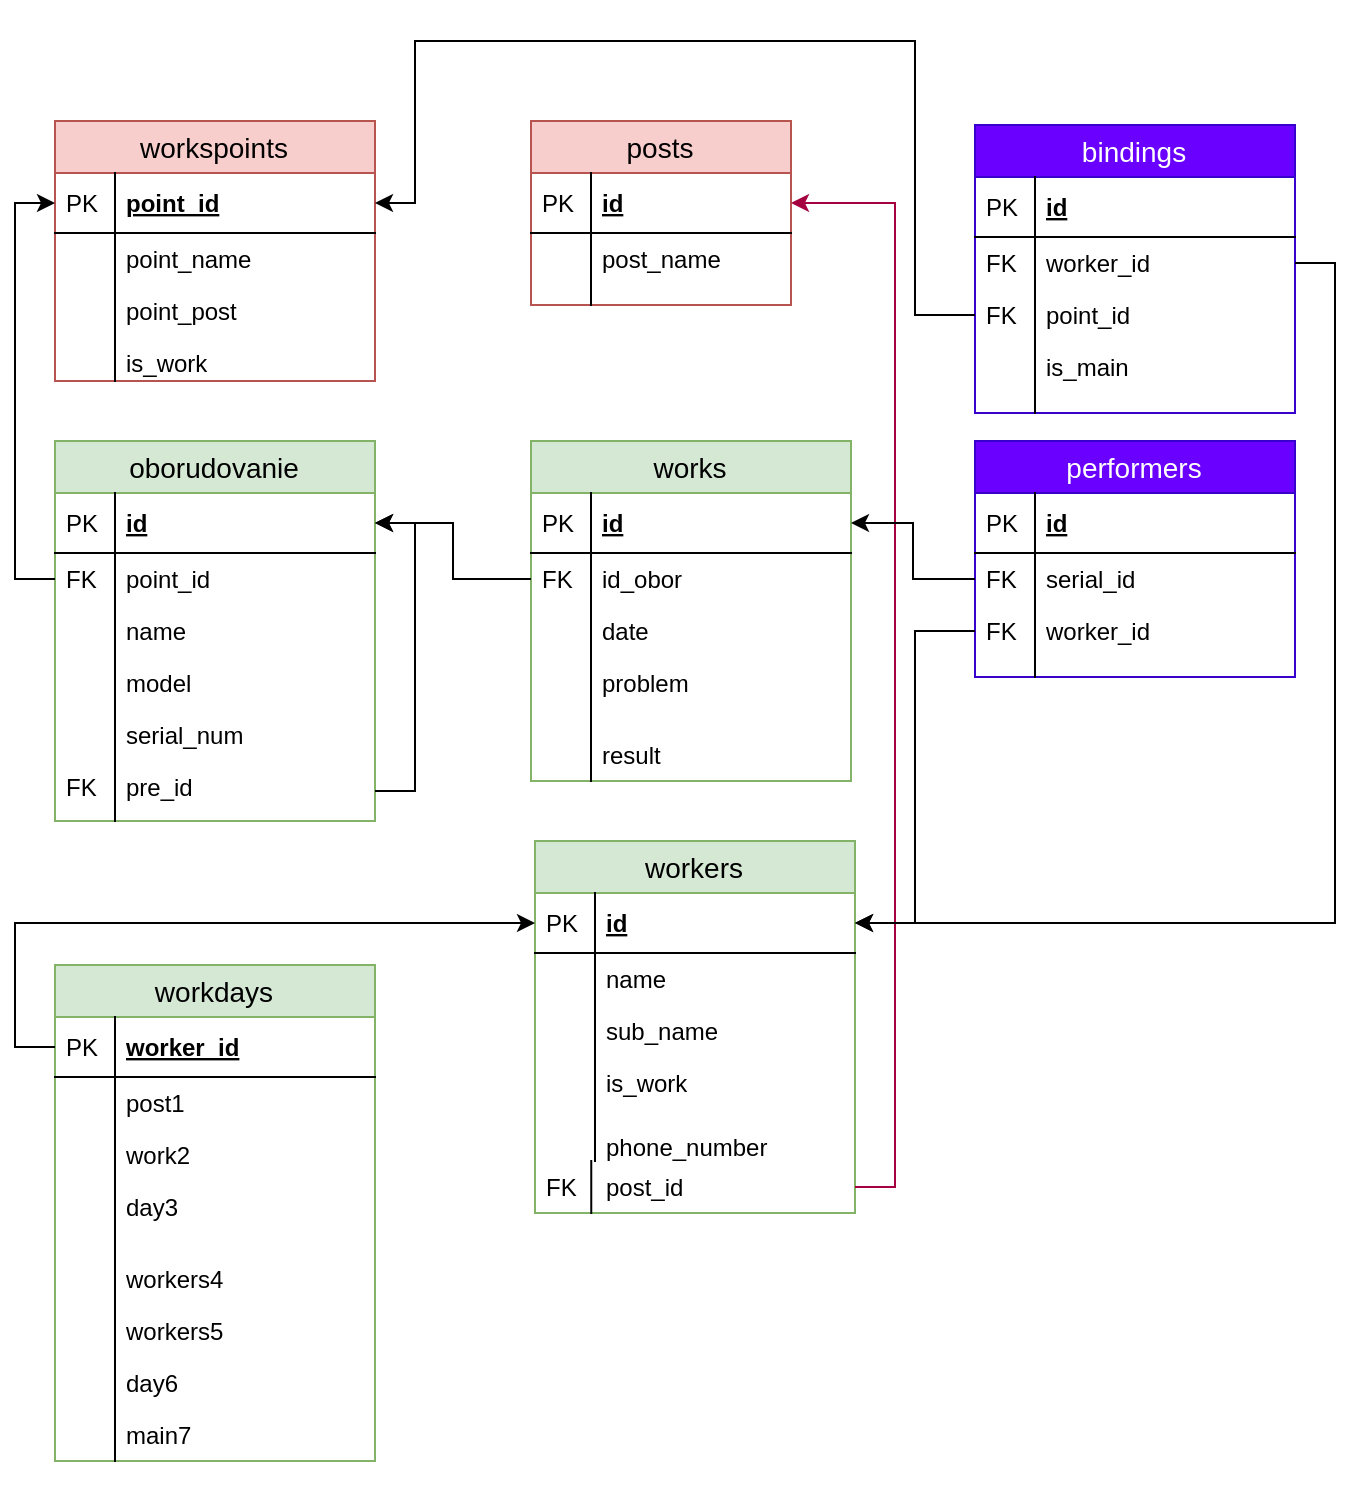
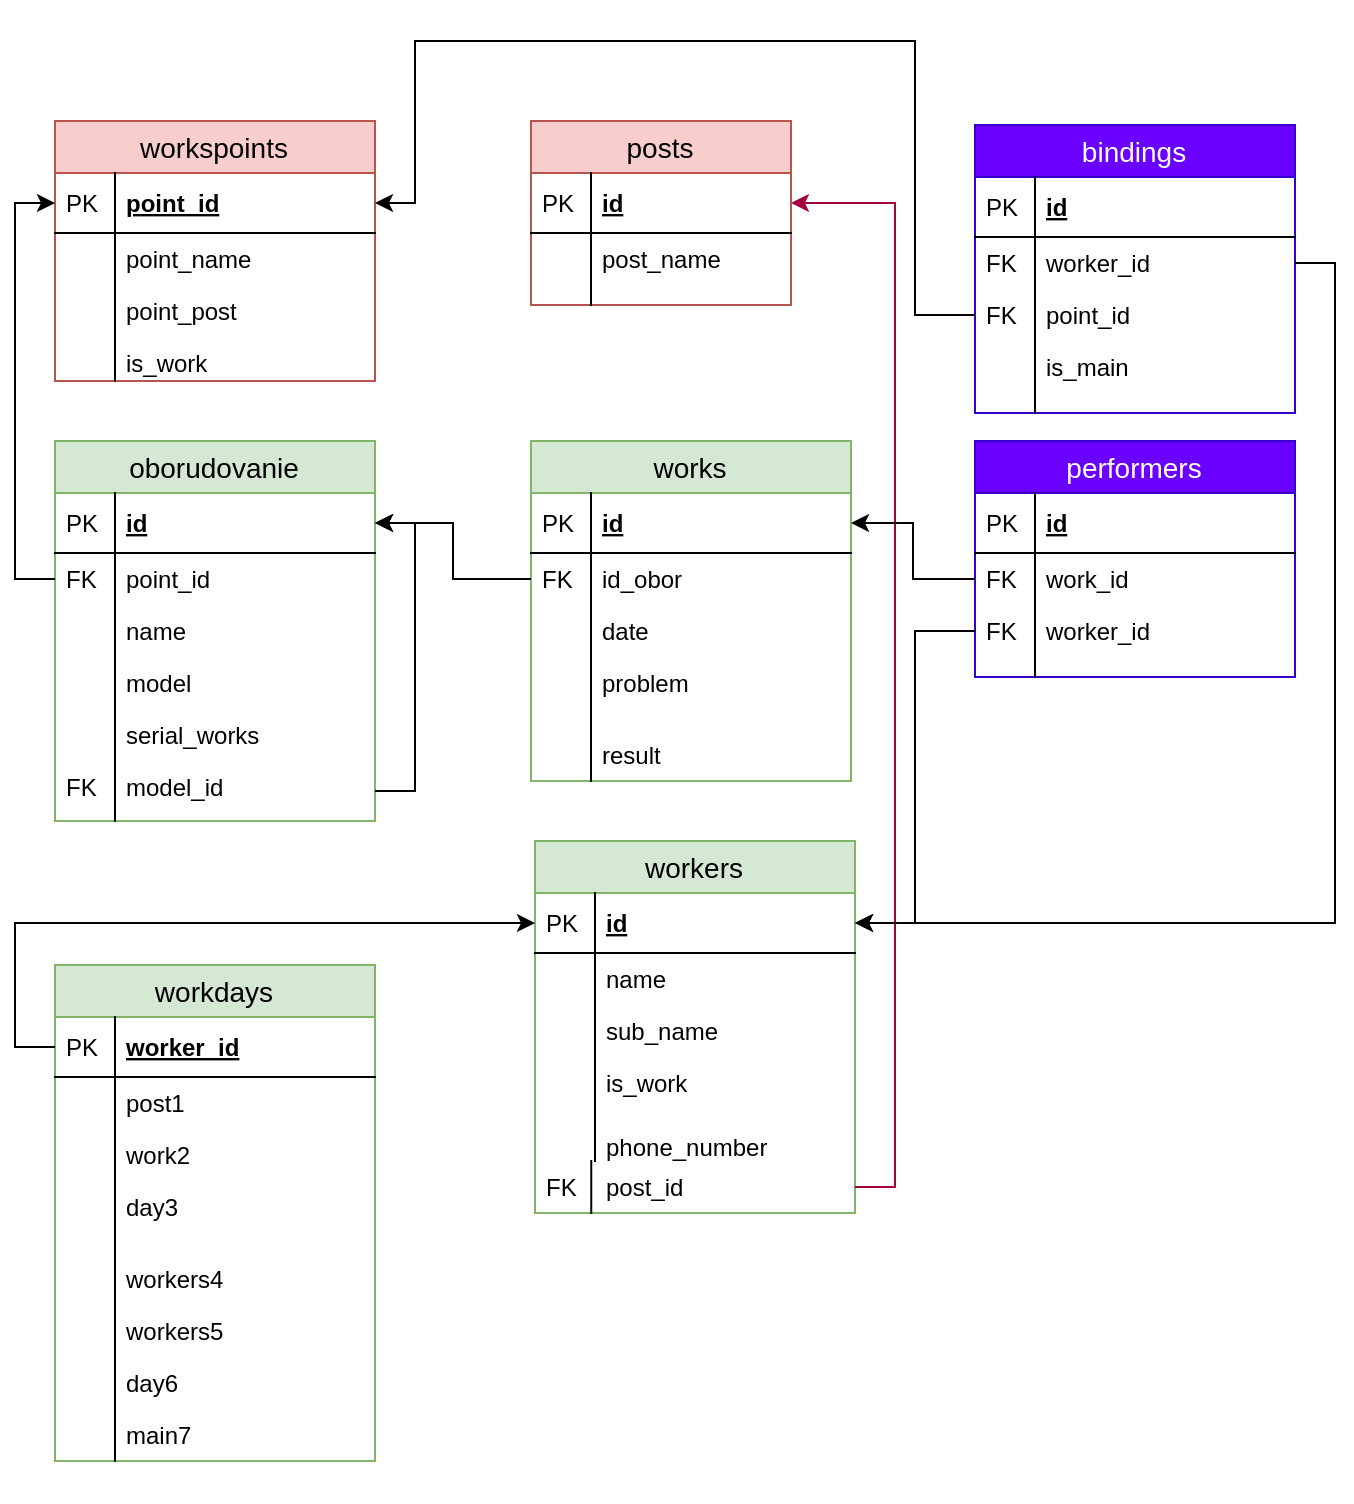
node "serial_id": label "serial_id" -> "work_id"
node "serial_num": label "serial_num" -> "serial_works"
node "pre_id": label "pre_id" -> "model_id"
